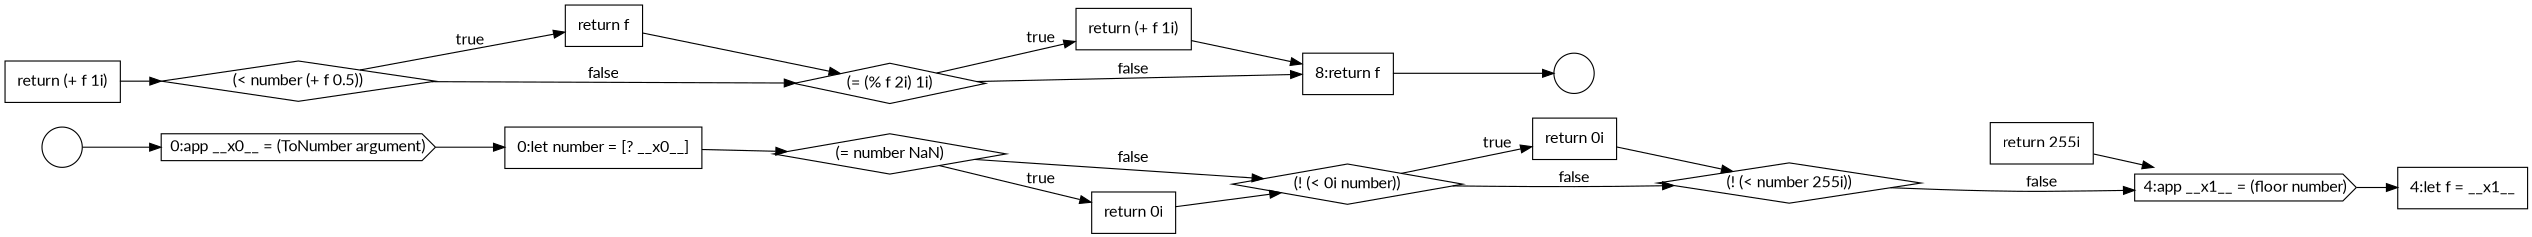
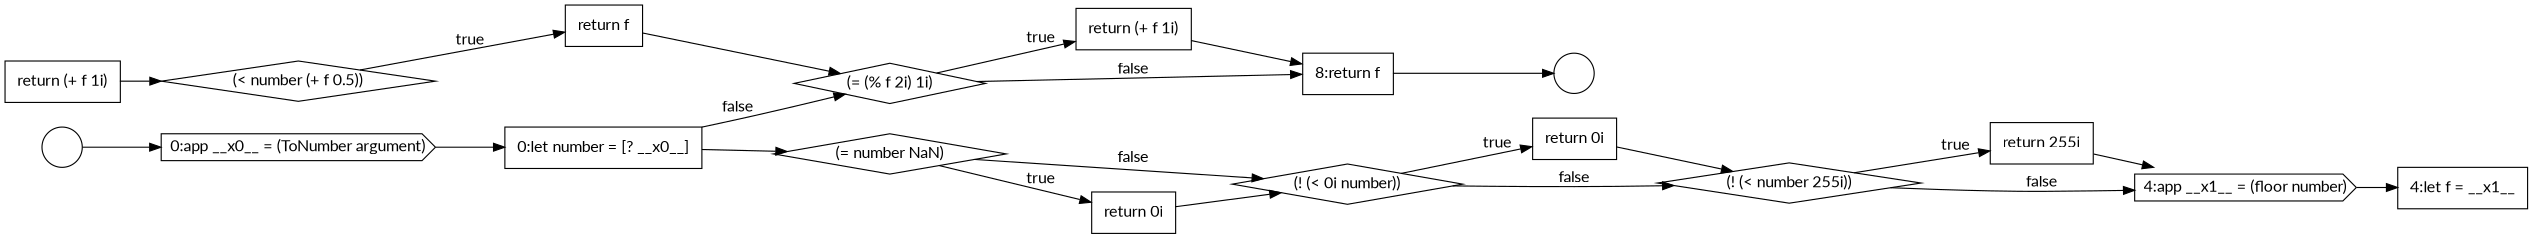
edge "(< number (+ f 0.5))" -> "(= (% f 2i) 1i)": now "0:let number = [? __x0__]" -> "(= (% f 2i) 1i)"
edge "(! (< number 255i))" -> "return 255i": added, label "true"
